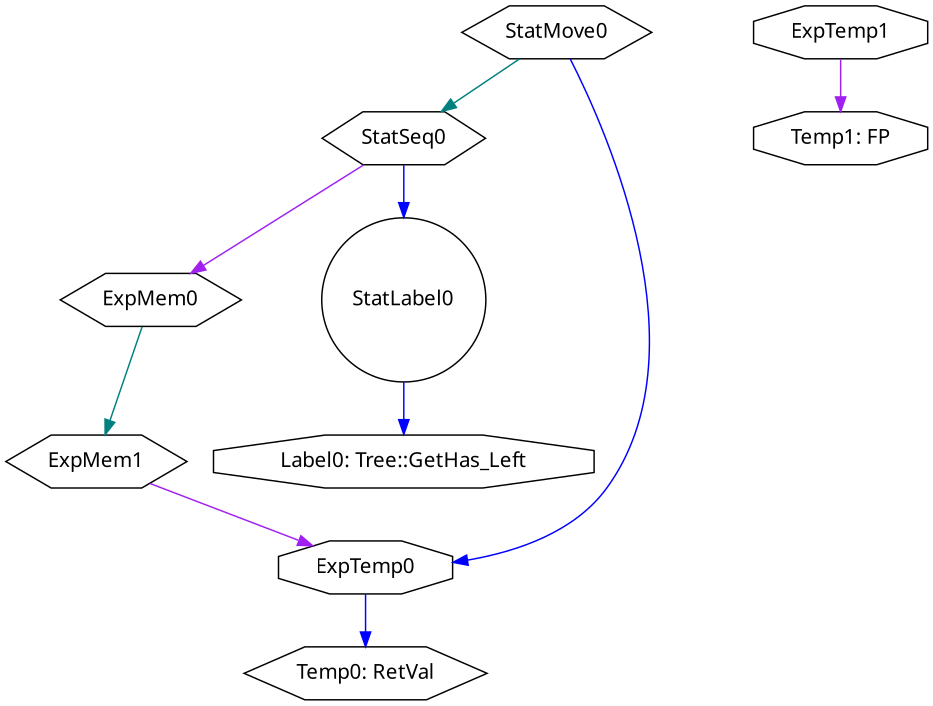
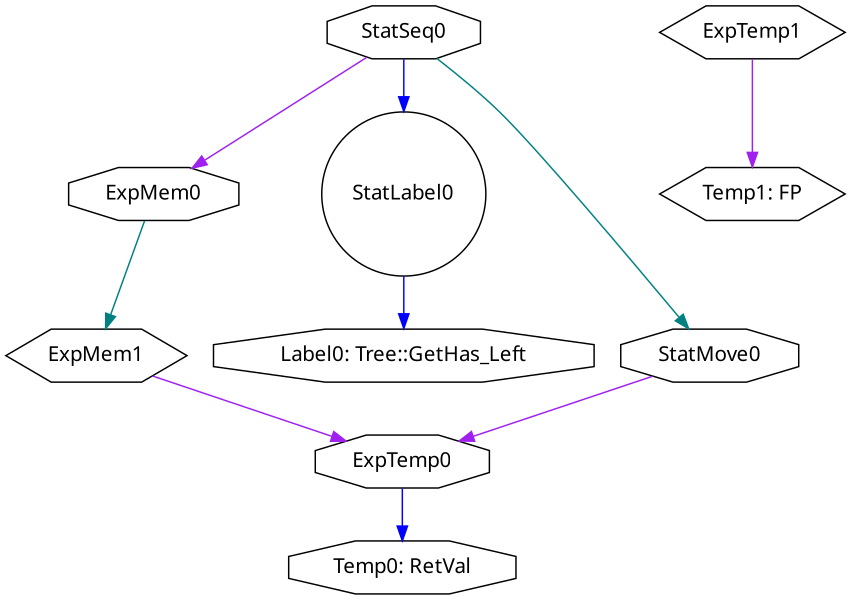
node "StatMove0": shape hexagon -> octagon
node "ExpTemp1": shape octagon -> hexagon
edge "StatMove0" -> "StatSeq0": reversed
node "StatSeq0": shape hexagon -> octagon
node "Temp1: FP": shape octagon -> hexagon
node "ExpMem0": shape hexagon -> octagon
edge "StatMove0" -> "ExpTemp0": color blue -> purple
node "Temp0: RetVal": shape hexagon -> octagon
